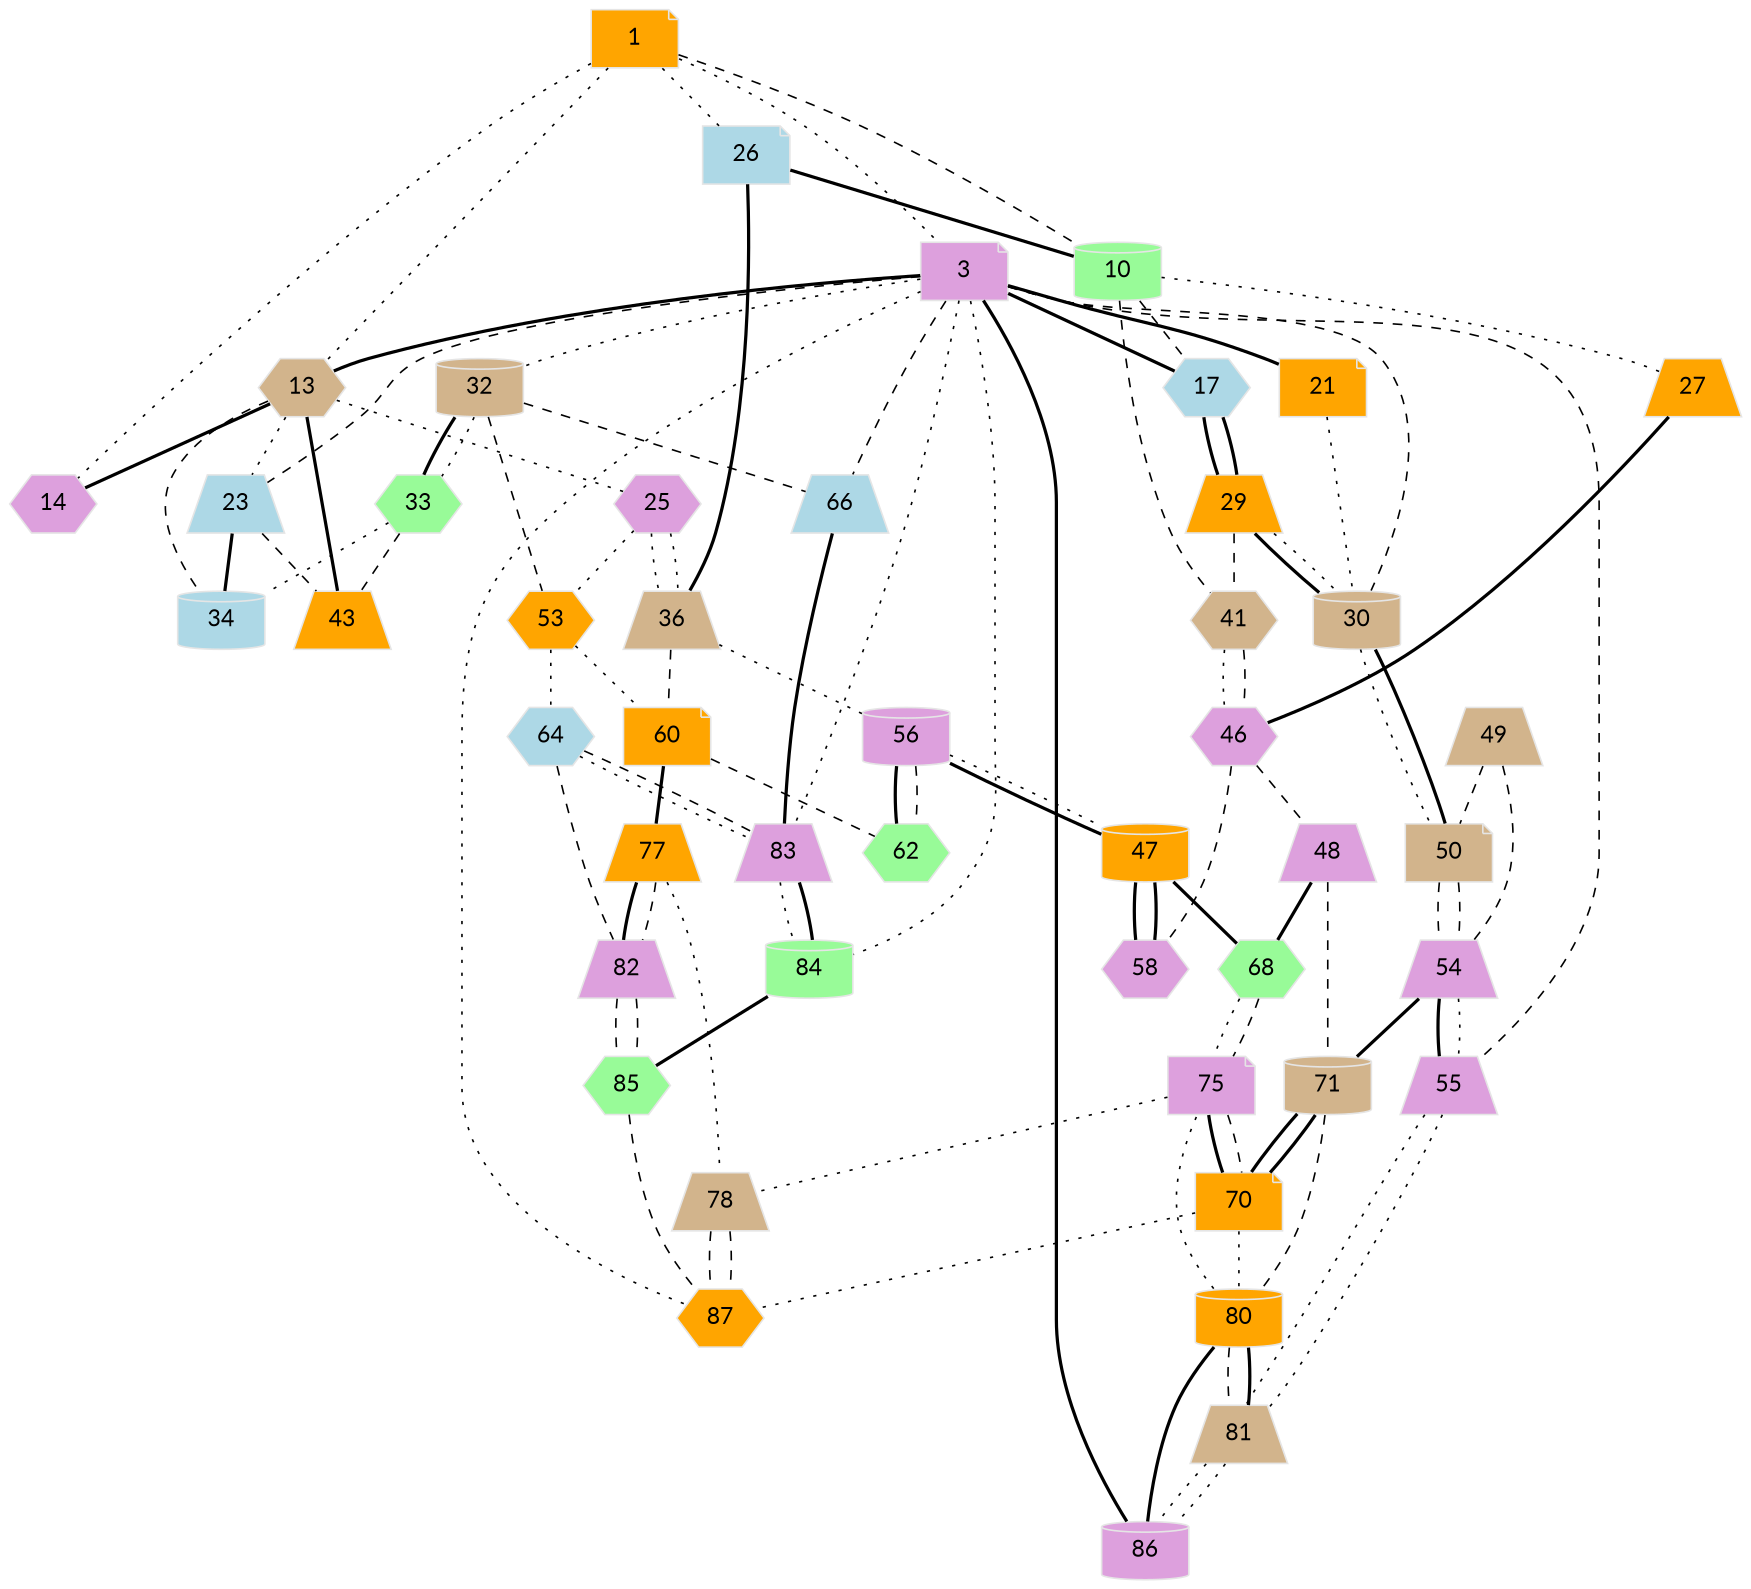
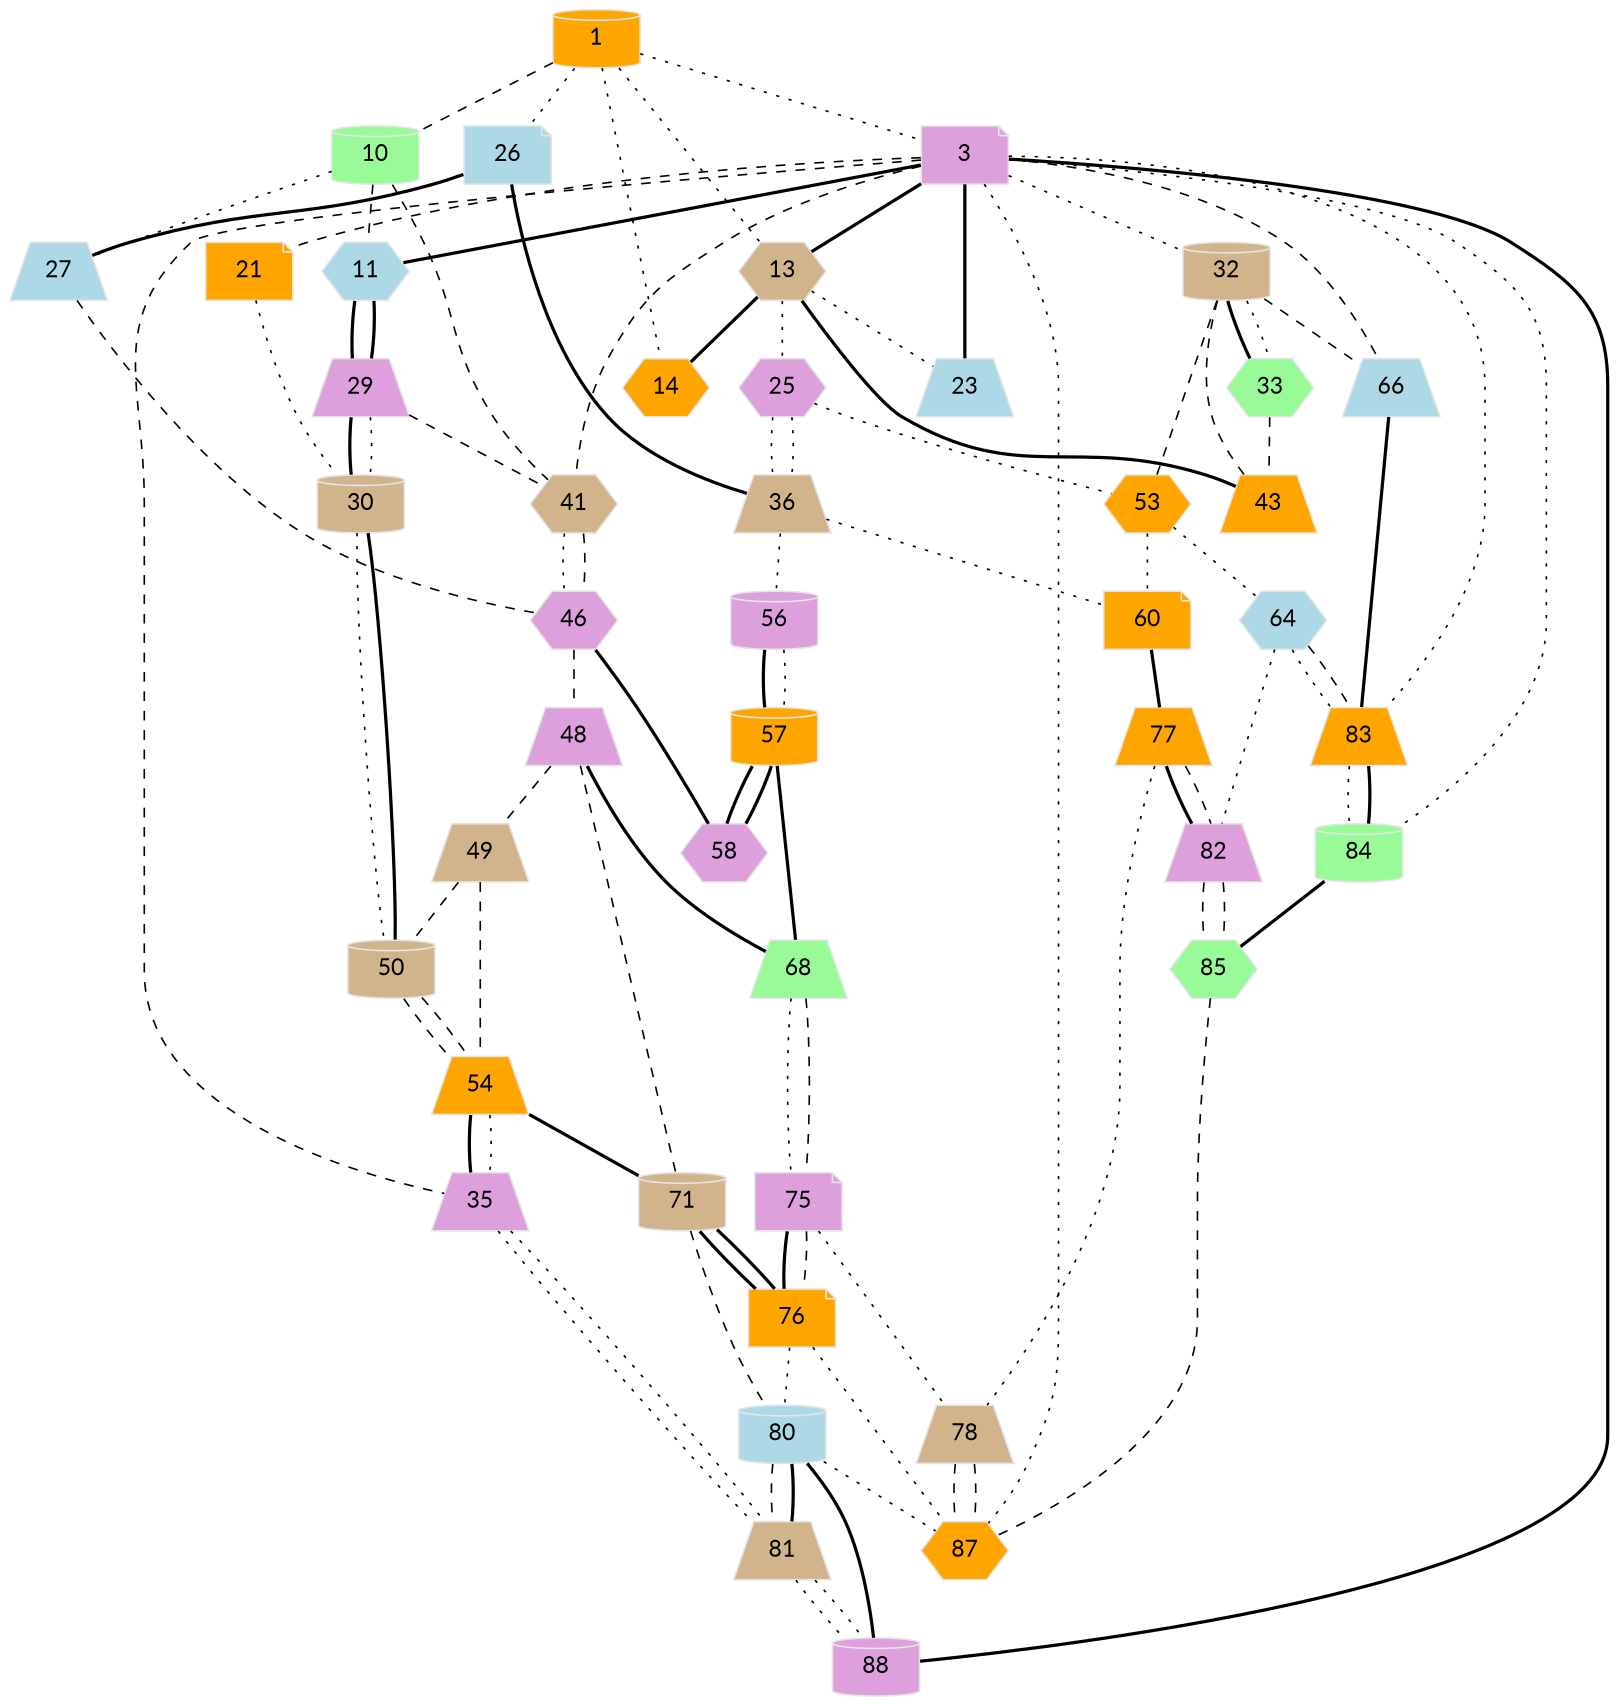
node "1": shape note -> cylinder
edge "26" -- "10": now "26" -- "27"
edge "3" -- "21": style bold -> dashed
edge "3" -- "30": now "3" -- "41"
edge "3" -- "23": style dashed -> bold
node "17": label "17" -> "11"
node "27": fillcolor orange -> lightblue
node "14": fillcolor plum -> orange
node "29": fillcolor orange -> plum
edge "23" -- "43": now "32" -- "43"
edge "27" -- "46": style bold -> dashed
node "34": removed
edge "36" -- "60": style dashed -> dotted
edge "48" -- "49": added
node "83": fillcolor plum -> orange
node "62": removed
node "47": label "47" -> "57"
node "50": shape note -> cylinder
edge "64" -- "82": style dashed -> dotted
edge "46" -- "58": style dashed -> bold
node "68": shape hexagon -> trapezium
node "54": fillcolor plum -> orange
node "55": label "55" -> "35"
node "70": label "70" -> "76"
edge "75" -- "80": now "87" -- "80"
node "80": fillcolor orange -> lightblue
node "86": label "86" -> "88"
